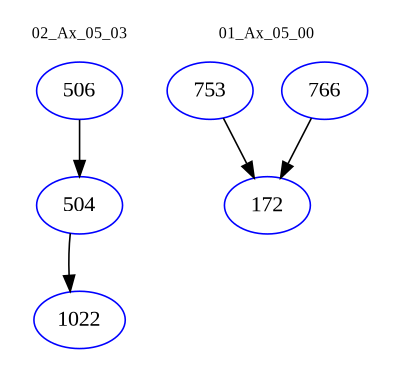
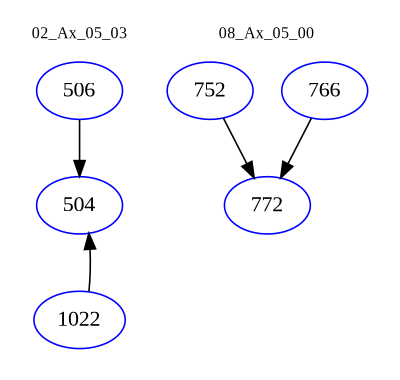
cluster "01_Ax_05_00": label "01_Ax_05_00" -> "08_Ax_05_00"
node "753": label "753" -> "752"
node "172": label "172" -> "772"
edge "504" -> "1022": reversed
